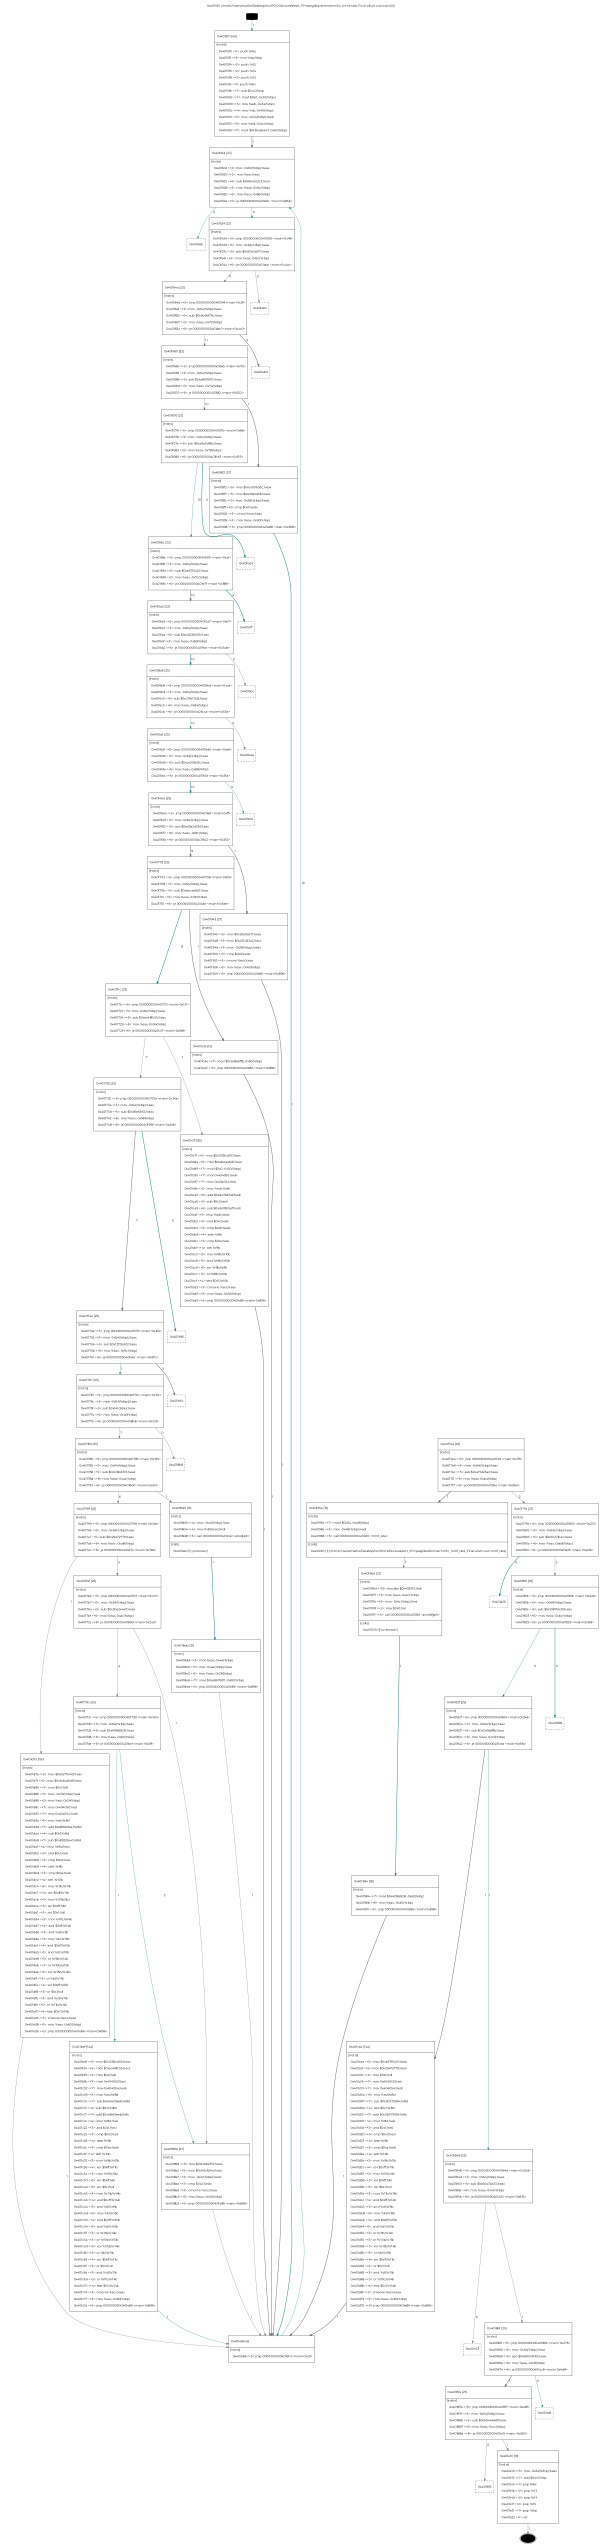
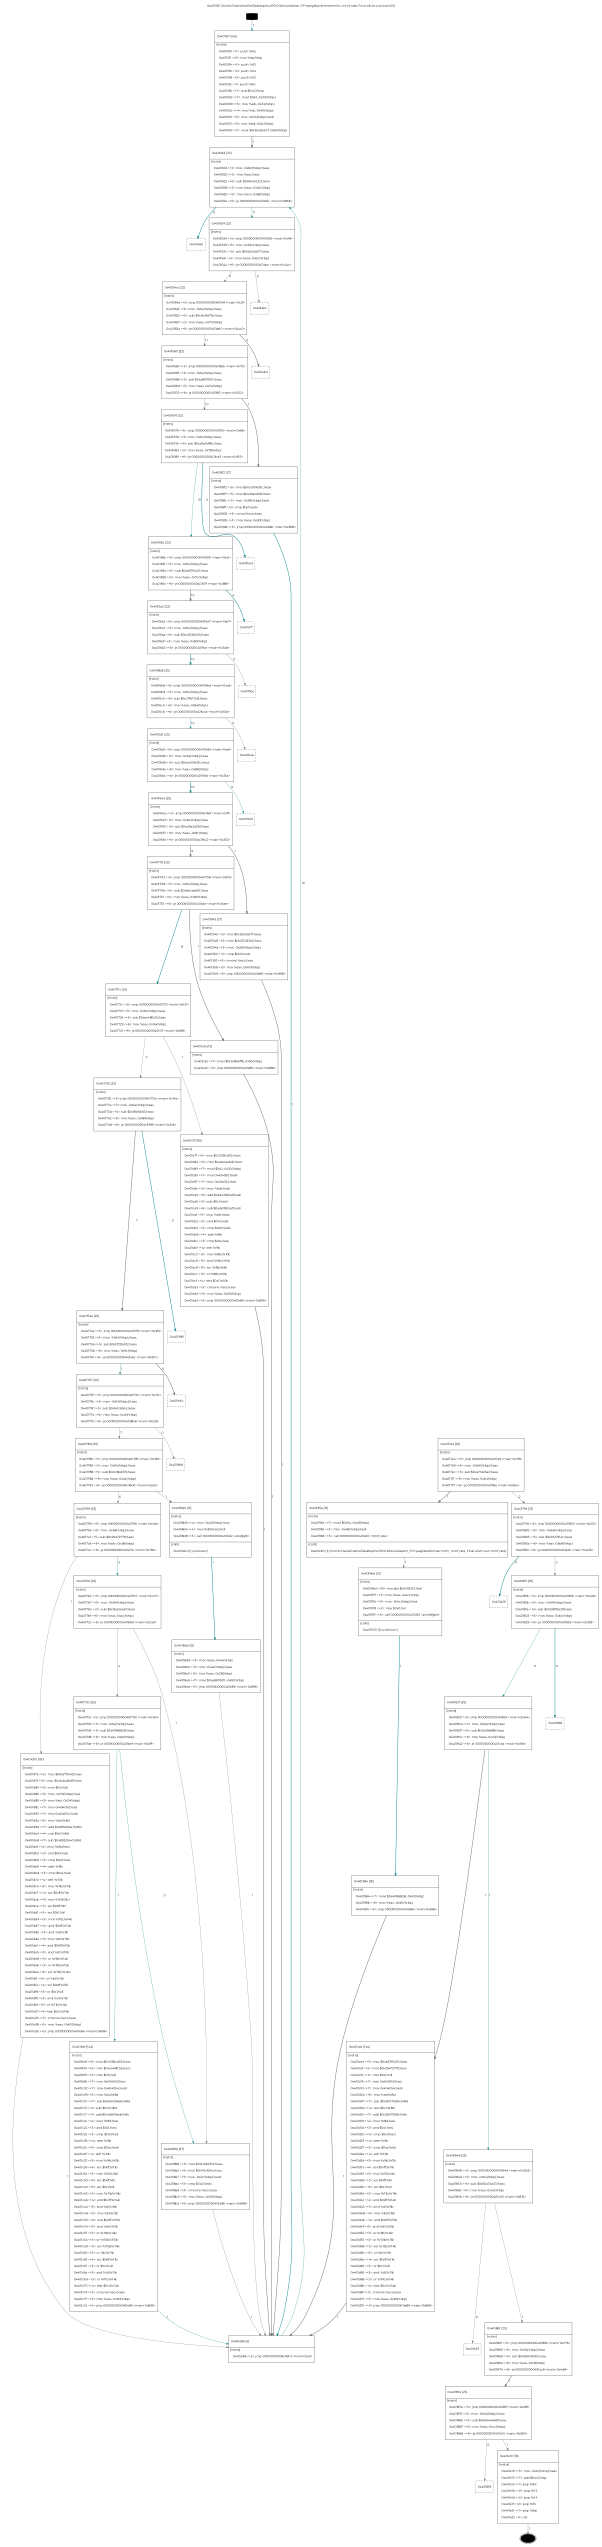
edge "0x40161d [23]" -> "0x401e5b": style solid -> bold
node "0x401ac8": removed
